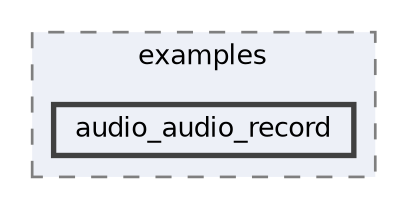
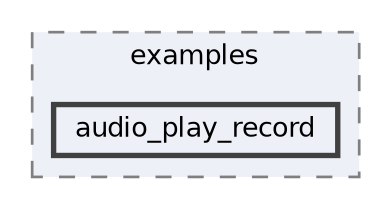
node "audio_audio_record": label "audio_audio_record" -> "audio_play_record"
